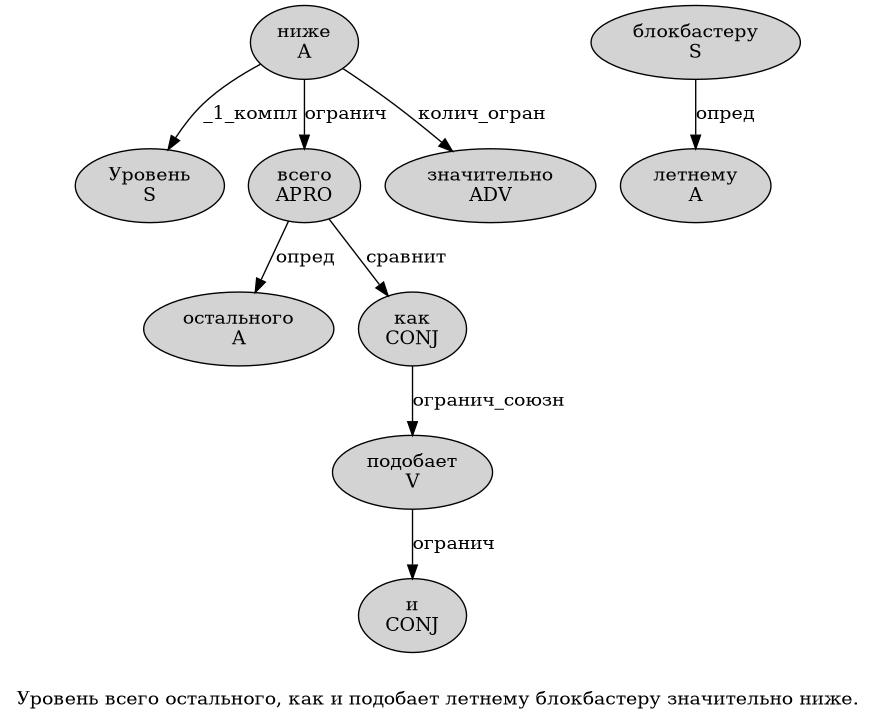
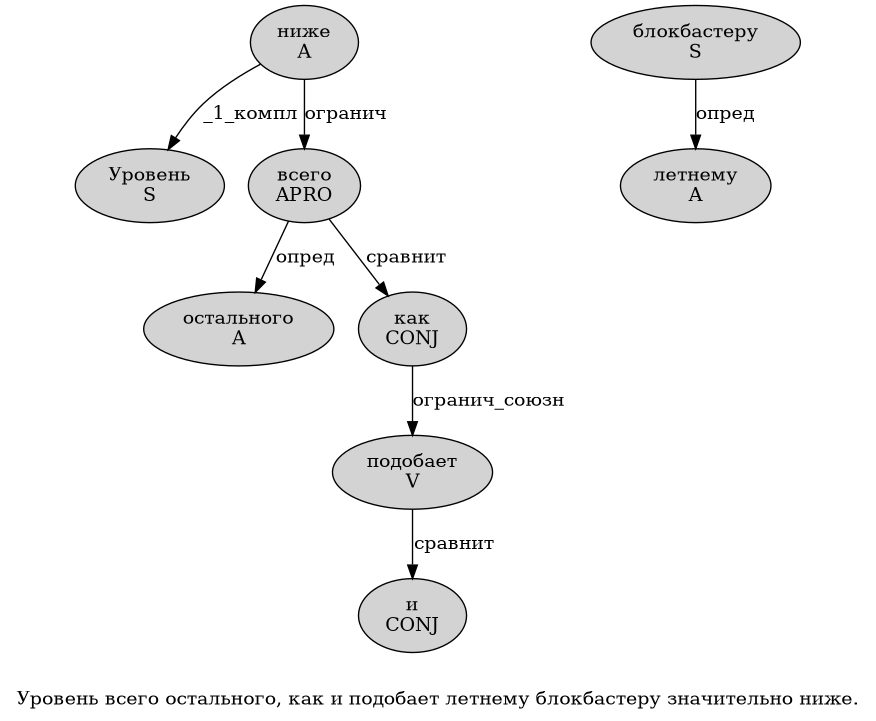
node "значительно ADV": removed
edge "подобает V" -> "и CONJ": label "огранич" -> "сравнит"
